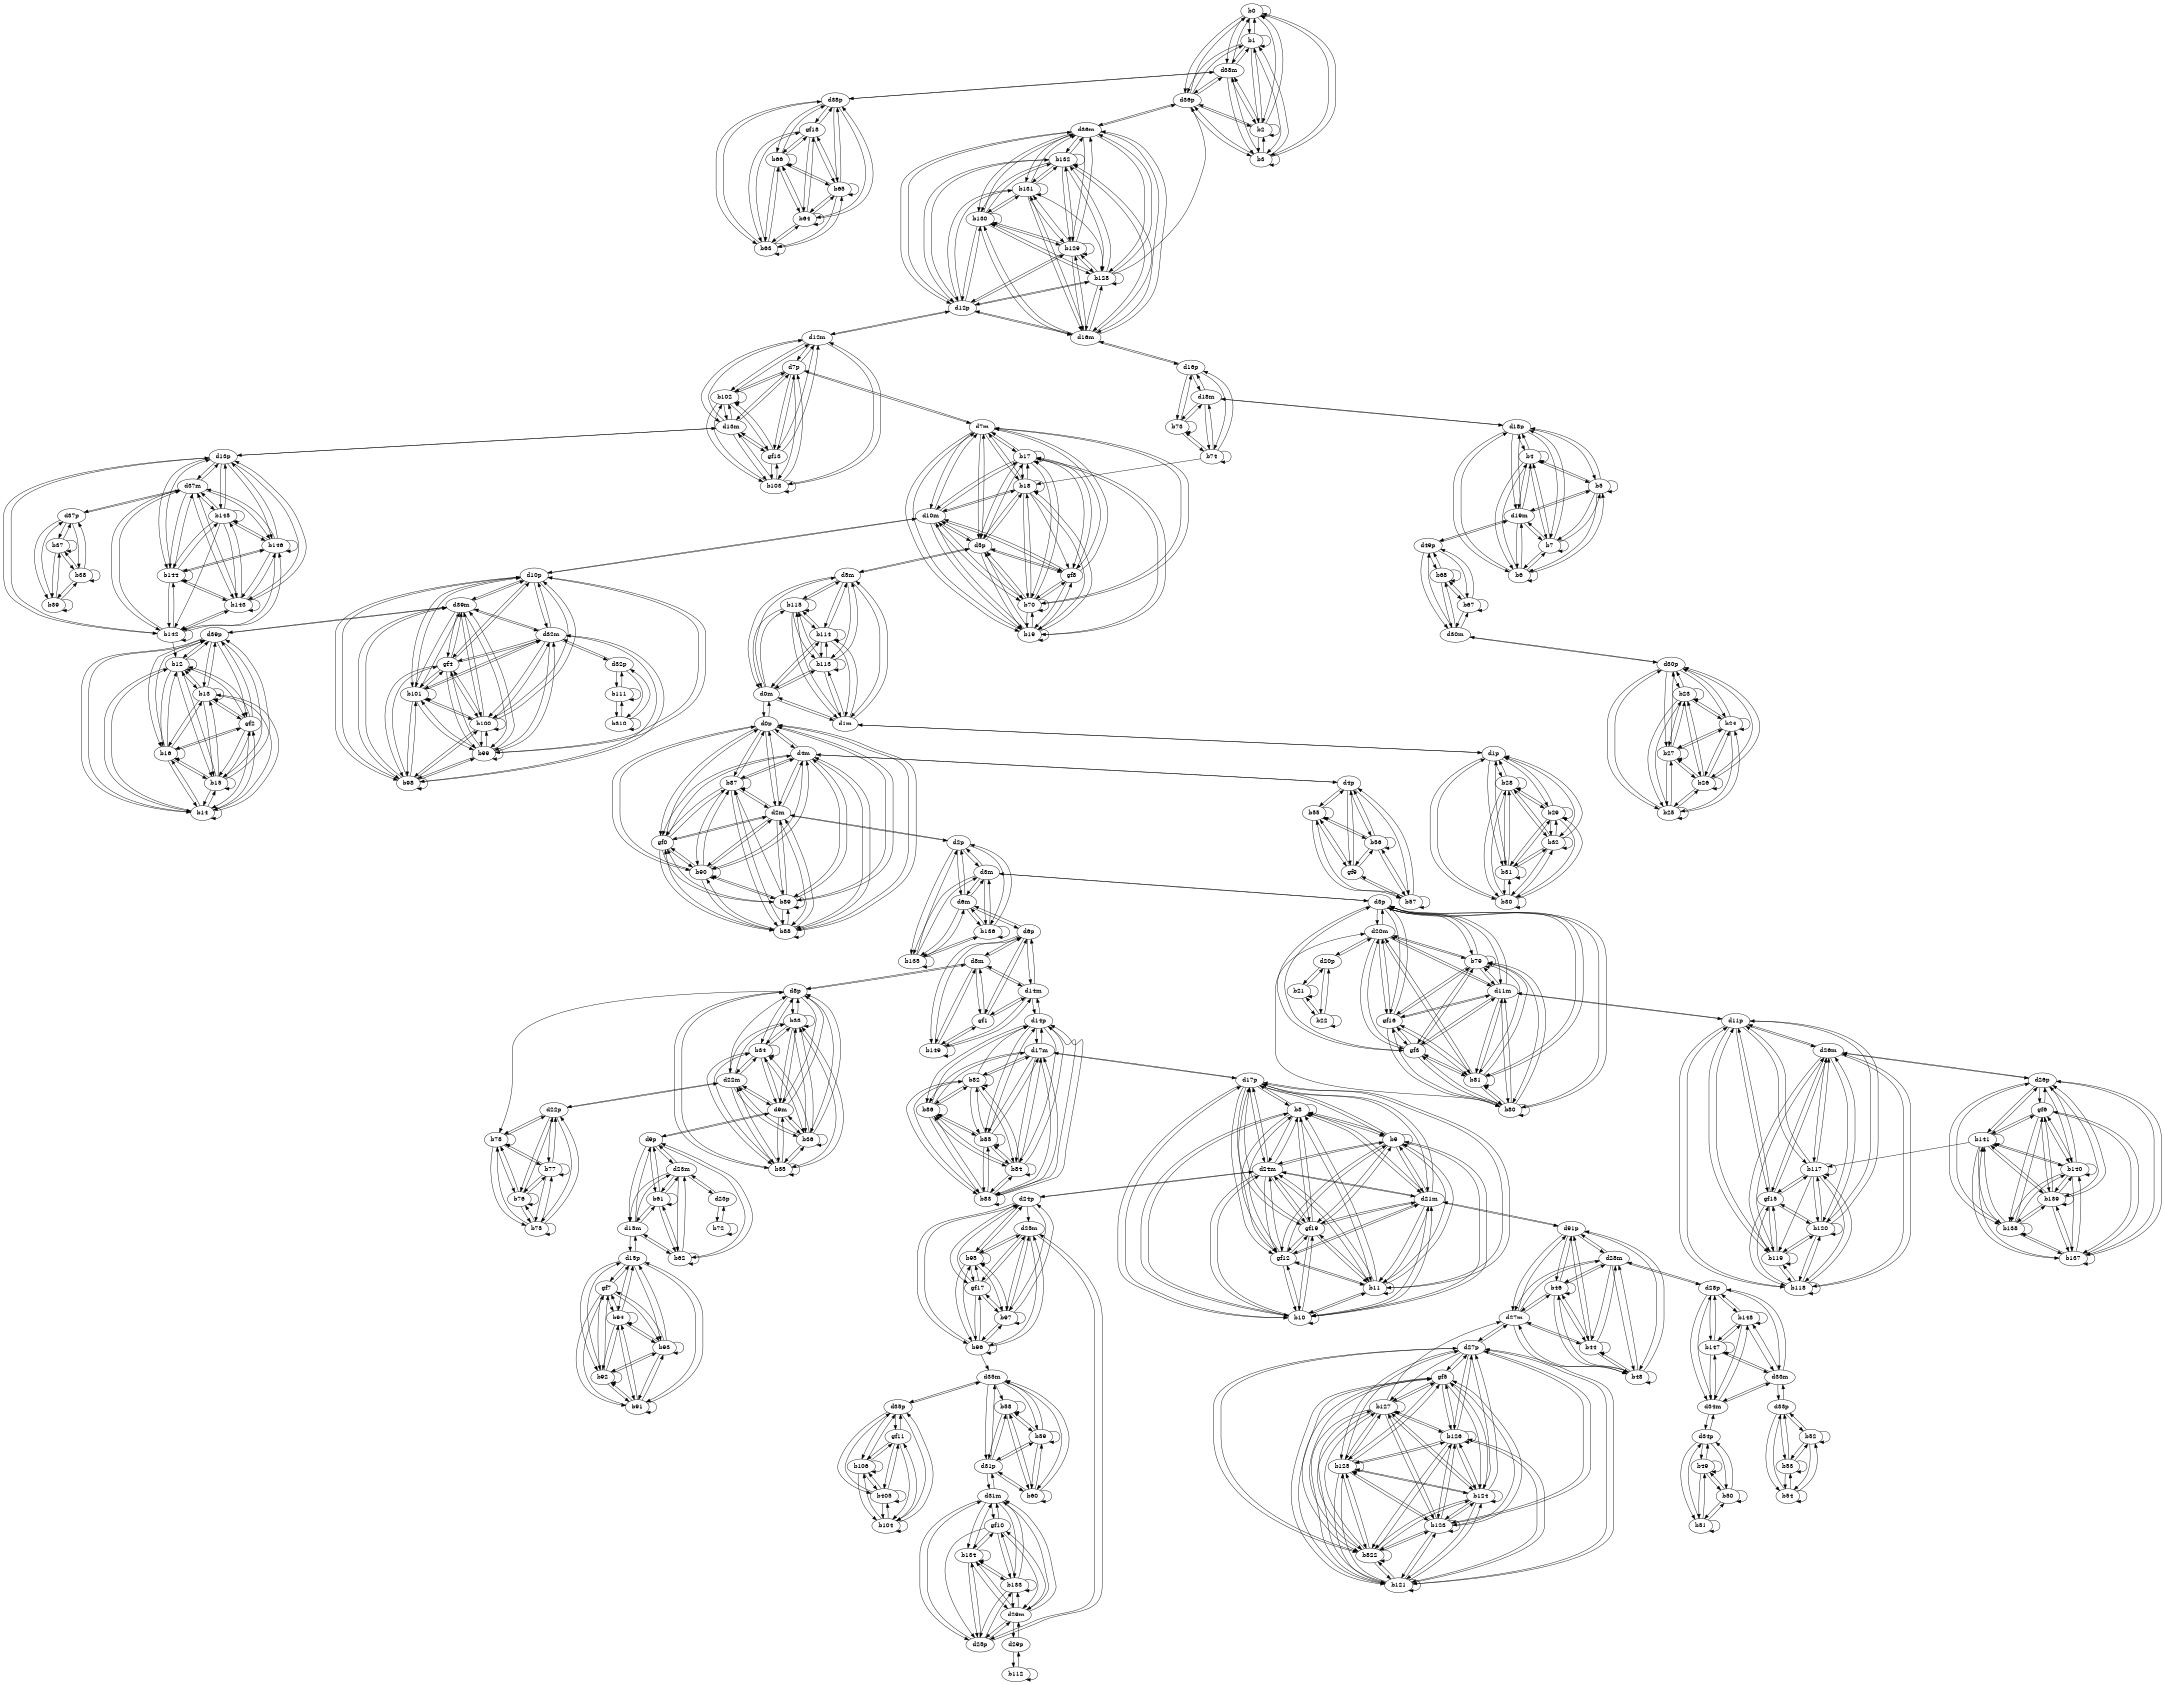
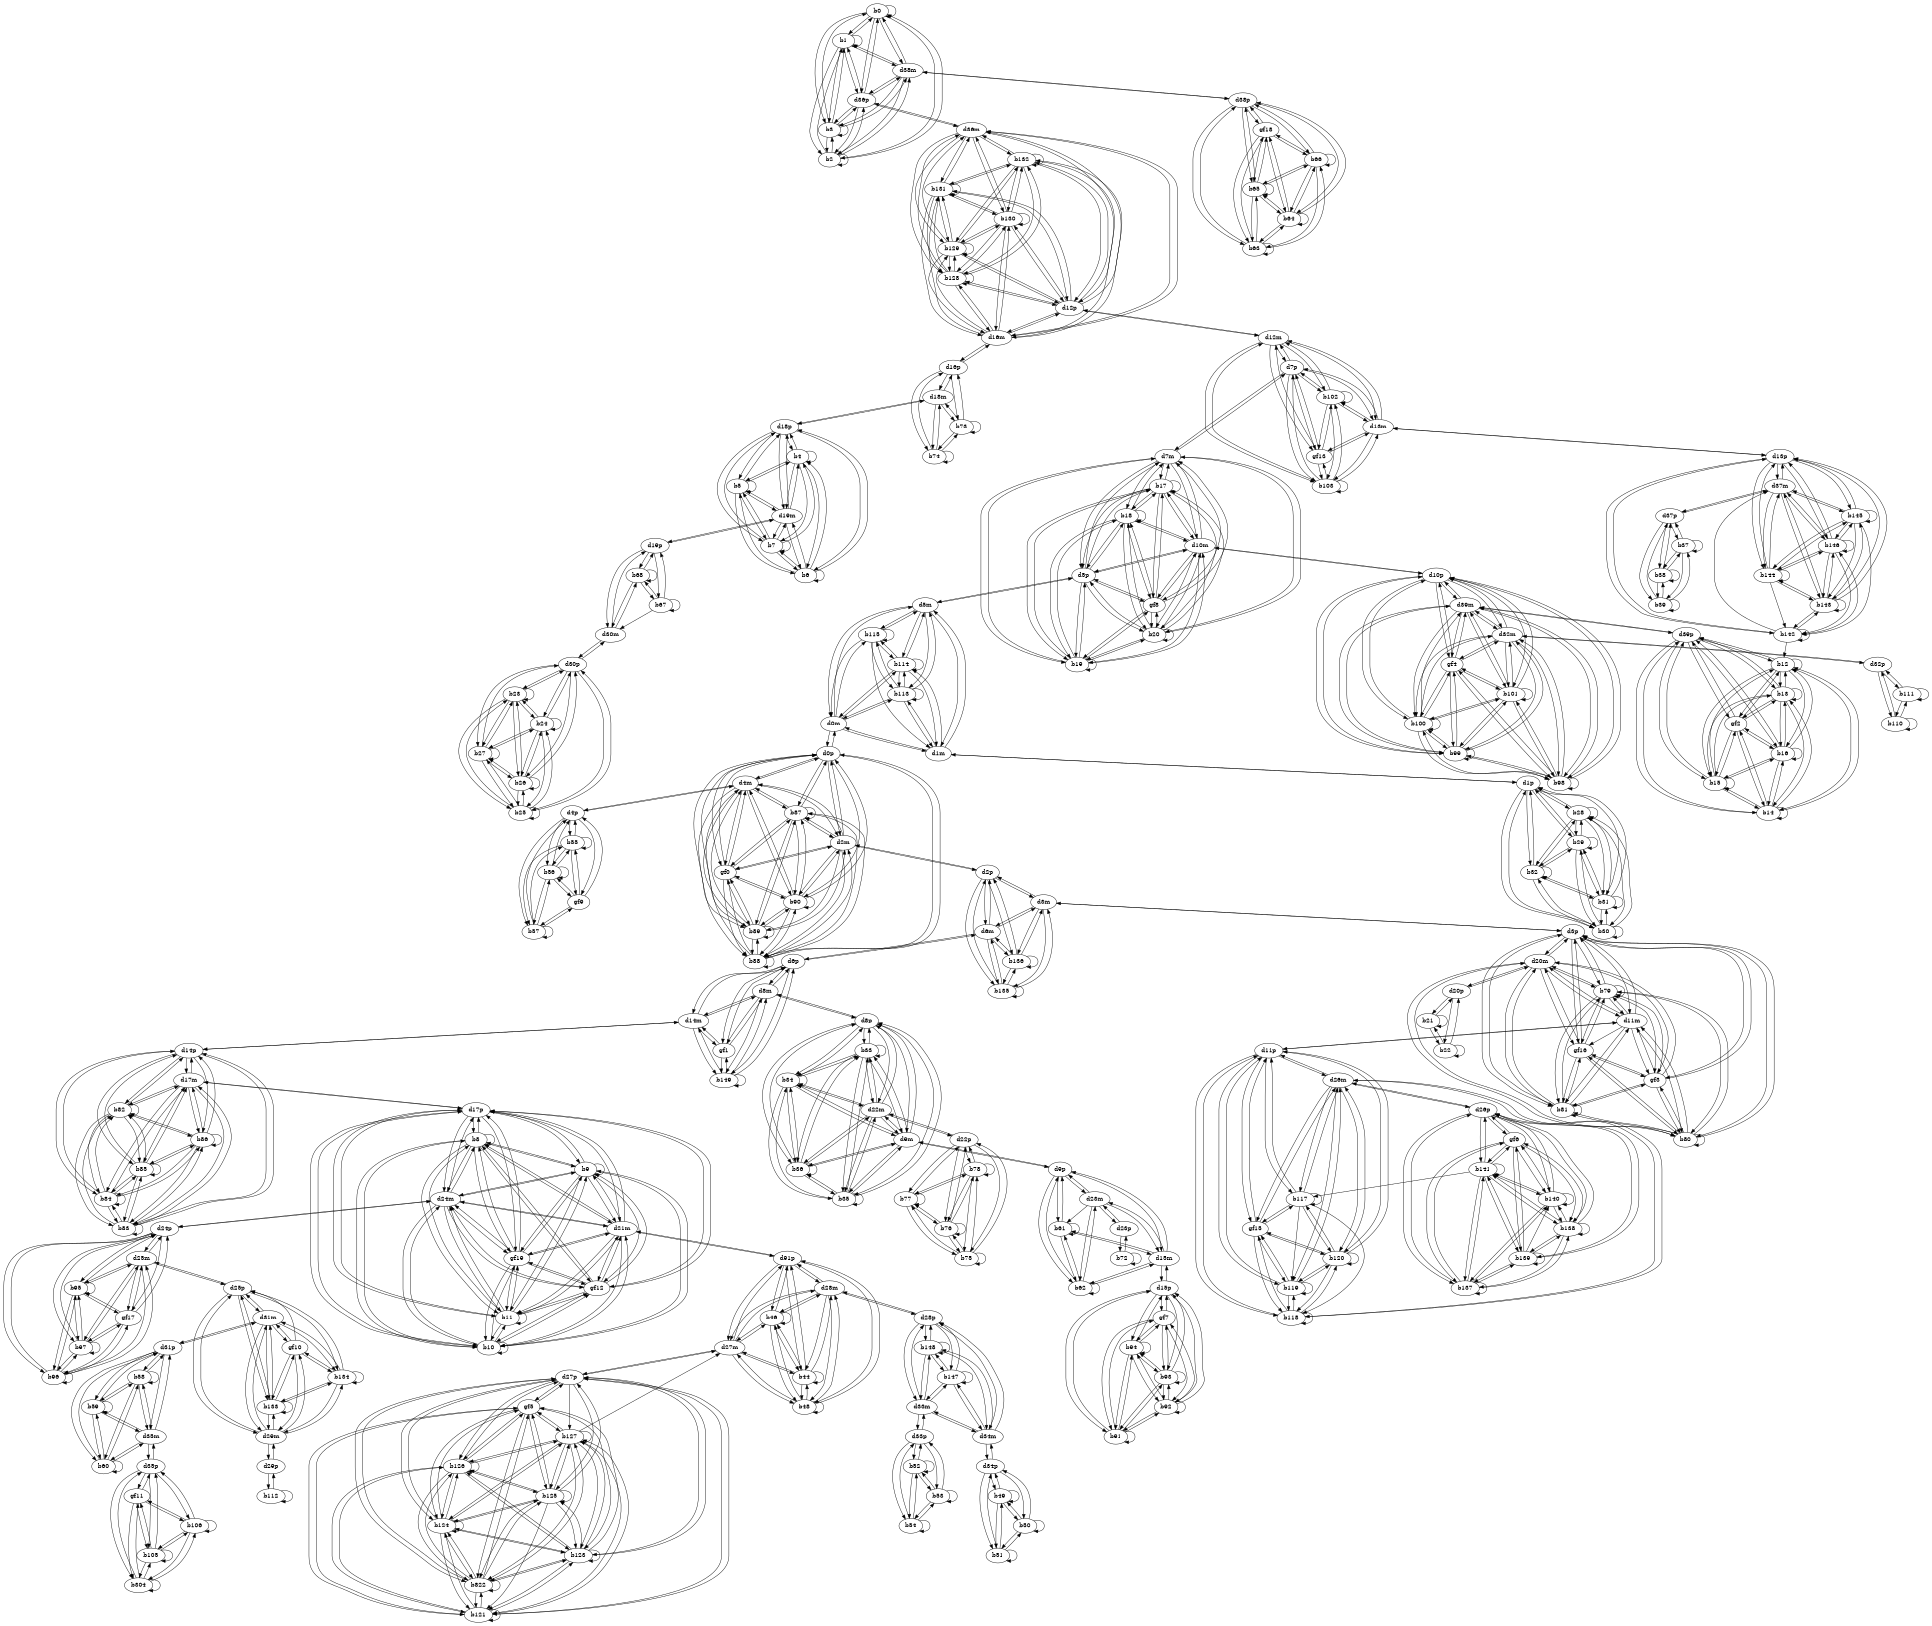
edge "b128" -> "d36p": now "b128" -> "b131"
edge "b74" -> "b18": now "gf8" -> "b18"
node "d49p": label "d49p" -> "d19p"
edge "d37m" -> "b142": removed
node "b70": label "b70" -> "b20"
edge "b142" -> "b144": removed
edge "d30m" -> "b67": removed
edge "d1m" -> "b115": removed
node "b310": label "b310" -> "b110"
edge "b87" -> "b89": added
edge "d8p" -> "b78": now "d8p" -> "d22m"
edge "gf16" -> "d11m": removed
edge "d14p" -> "b82": added
edge "d20m" -> "b80": added
edge "b140" -> "b139": removed
edge "b61" -> "d23m": removed
edge "b118" -> "b117": removed
edge "d25m" -> "d24p": added
edge "b96" -> "d35m": now "b58" -> "d35m"
node "b405": label "b405" -> "b105"
node "b104": label "b104" -> "b304"
edge "b121" -> "b125": removed
